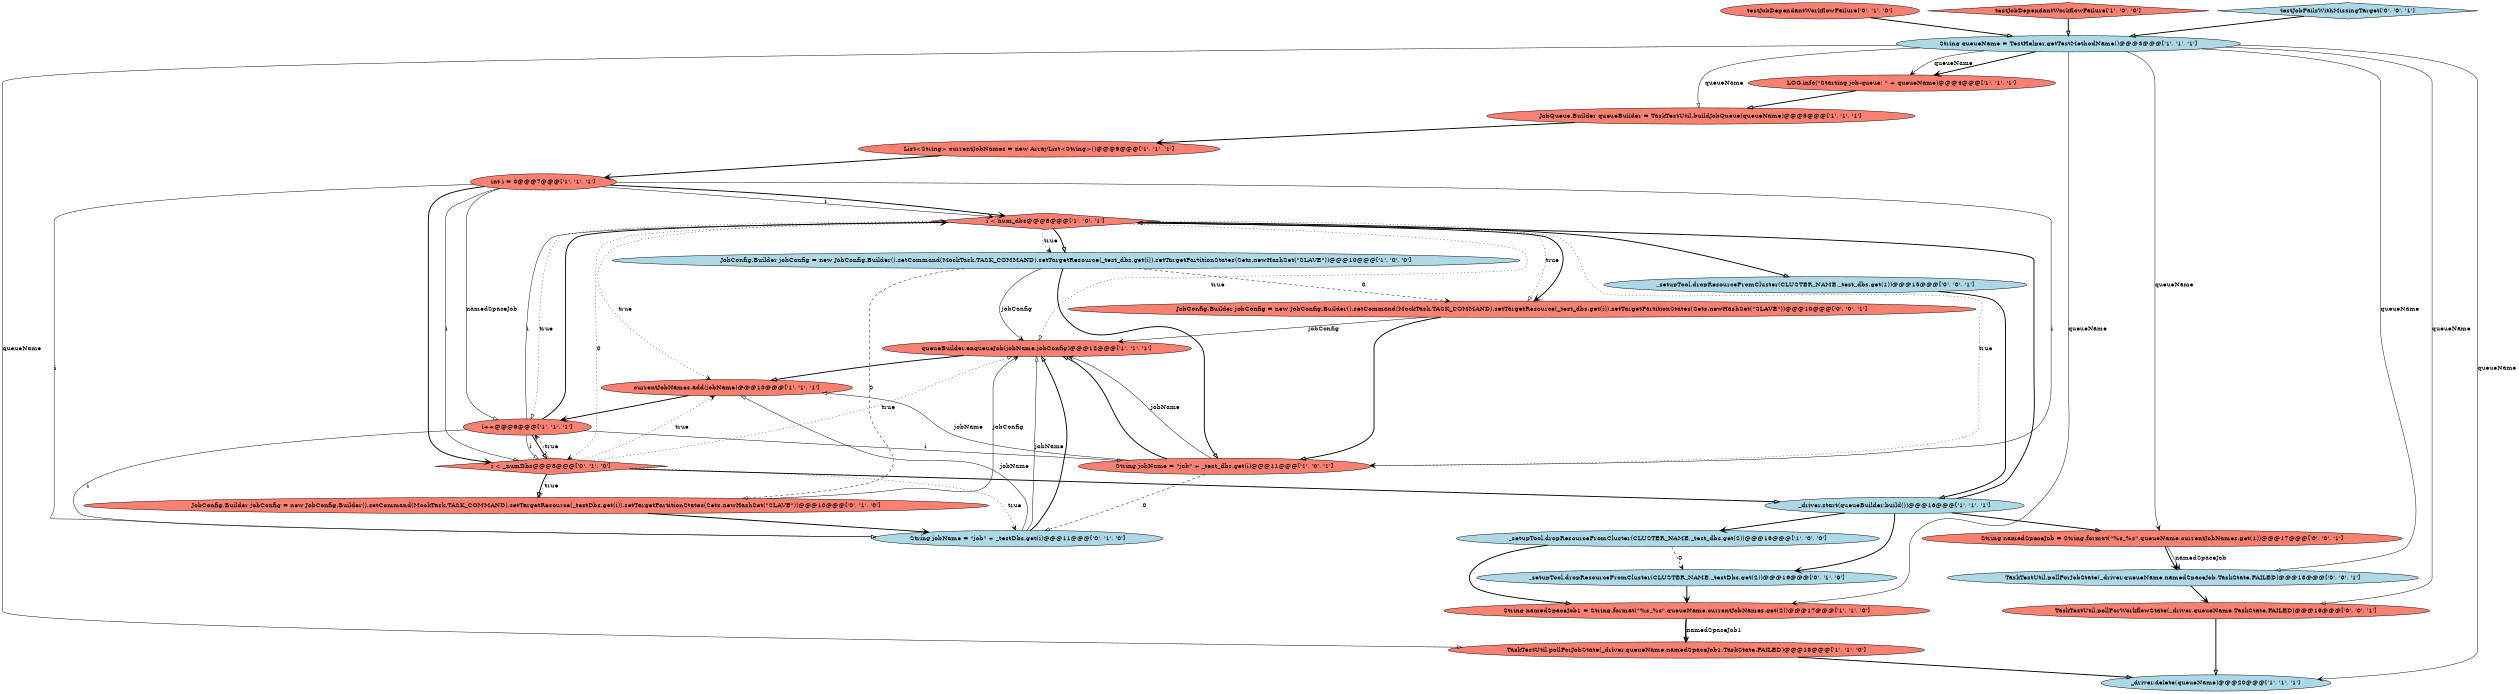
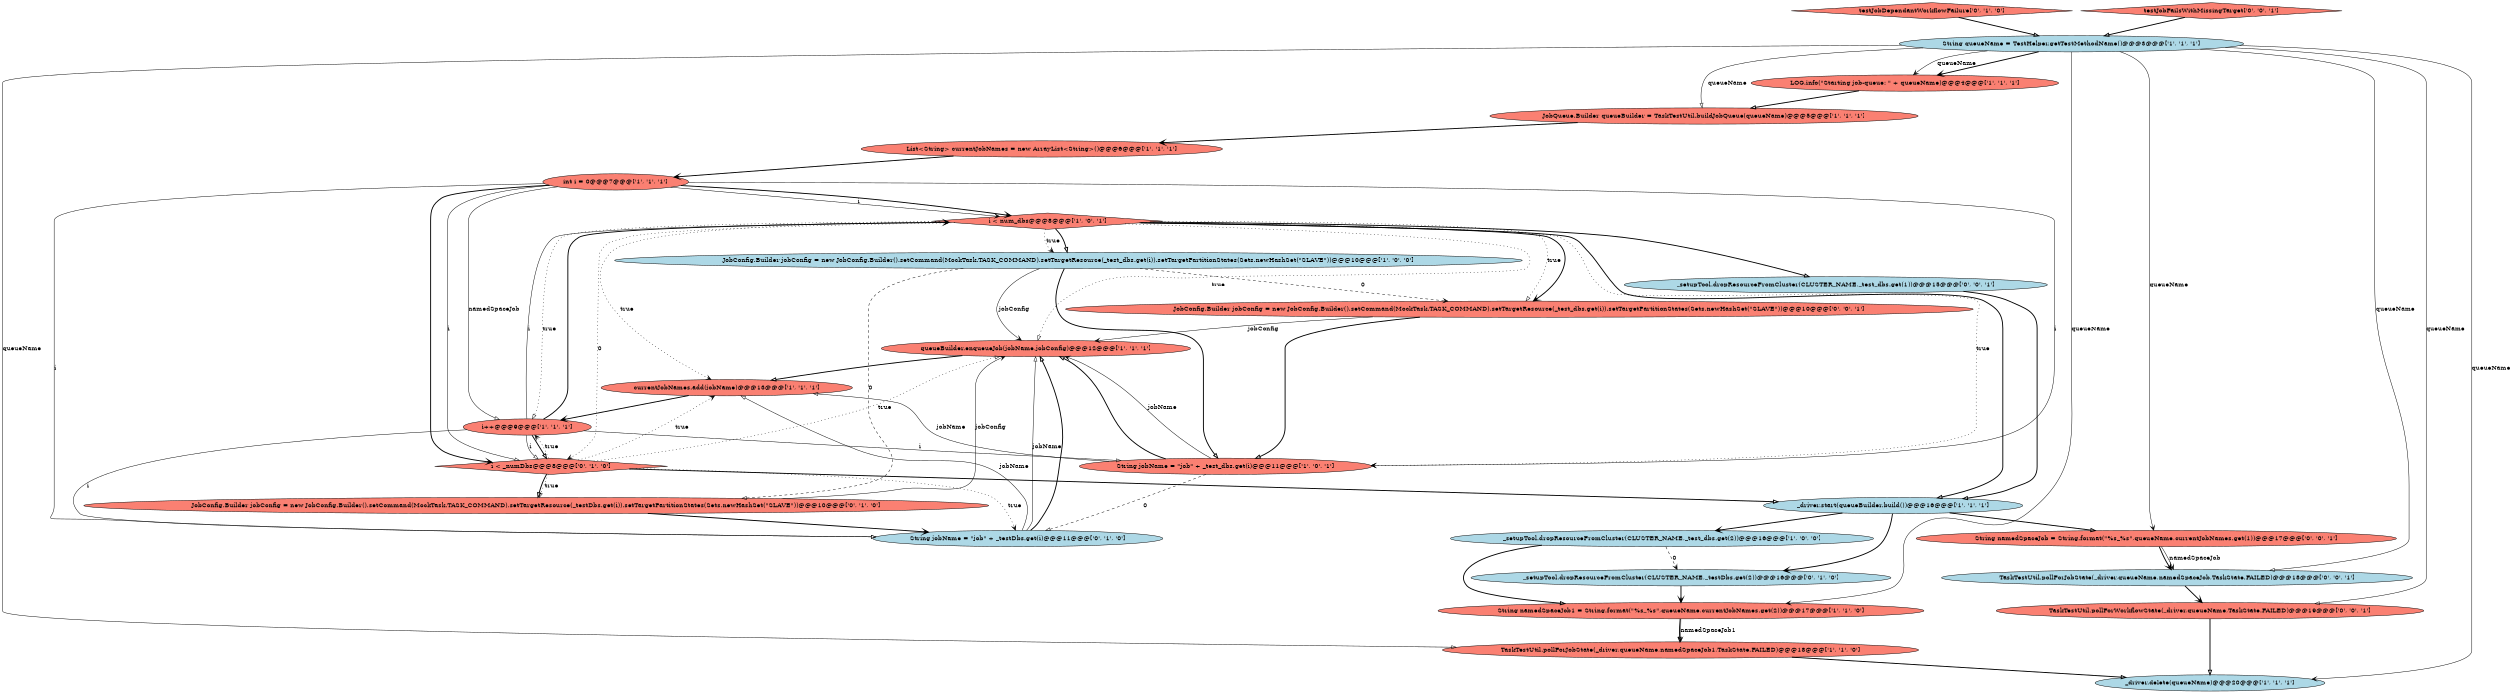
node "testJobDependantWorkflowFailure['0', '1', '0']": shape ellipse -> diamond
node "testJobDependantWorkflowFailure['1', '0', '0']": removed
node "testJobFailsWithMissingTarget['0', '0', '1']": fillcolor lightblue -> salmon
edge "_driver.start(queueBuilder.build())@@@16@@@['1', '1', '1']" -> "i < num_dbs@@@8@@@['1', '0', '1']": reversed
edge "i < _numDbs@@@8@@@['0', '1', '0']" -> "i++@@@9@@@['1', '1', '1']": style dashed -> dotted
